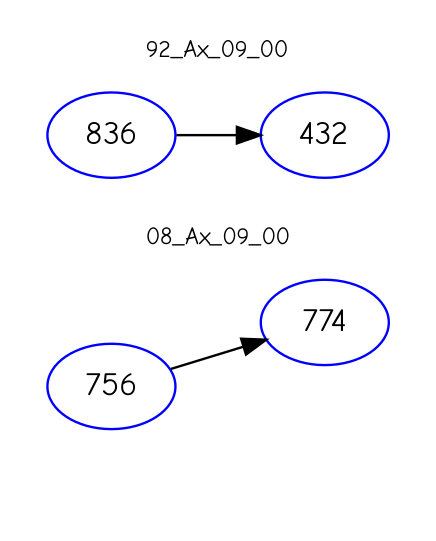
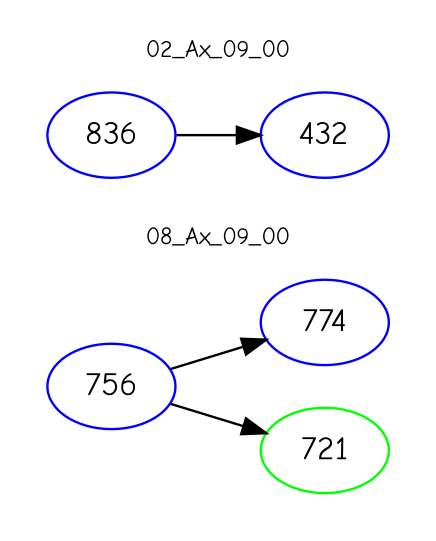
cluster "92_Ax_09_00": label "92_Ax_09_00" -> "02_Ax_09_00"
node "721": added
